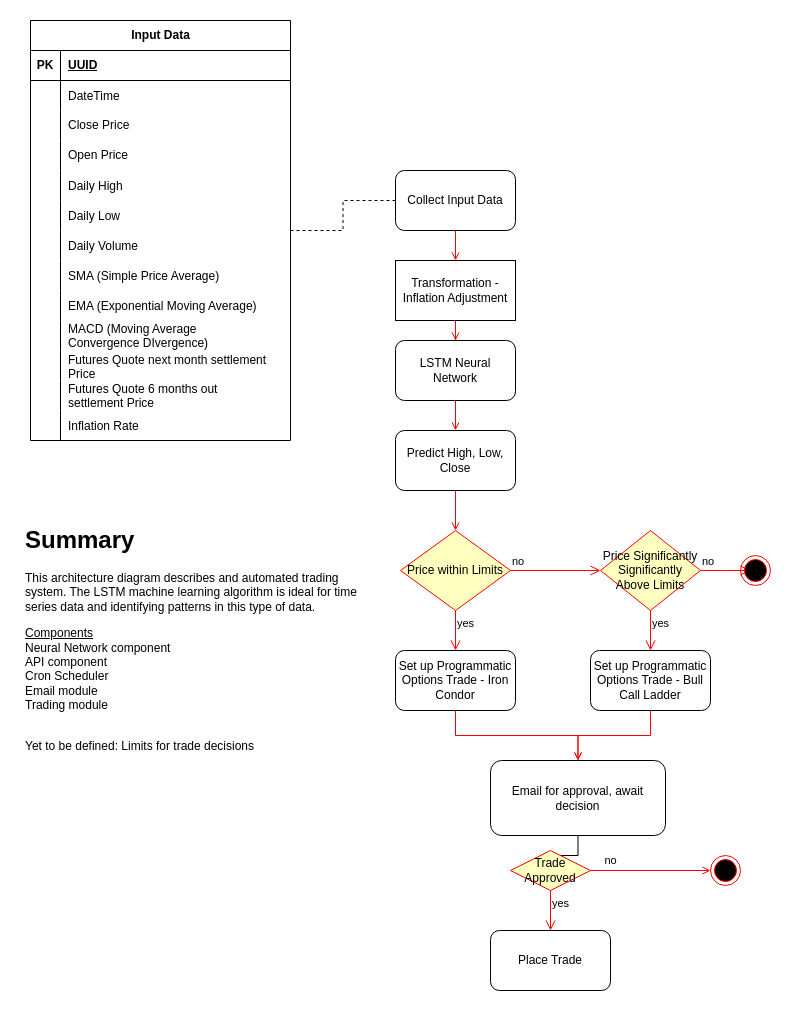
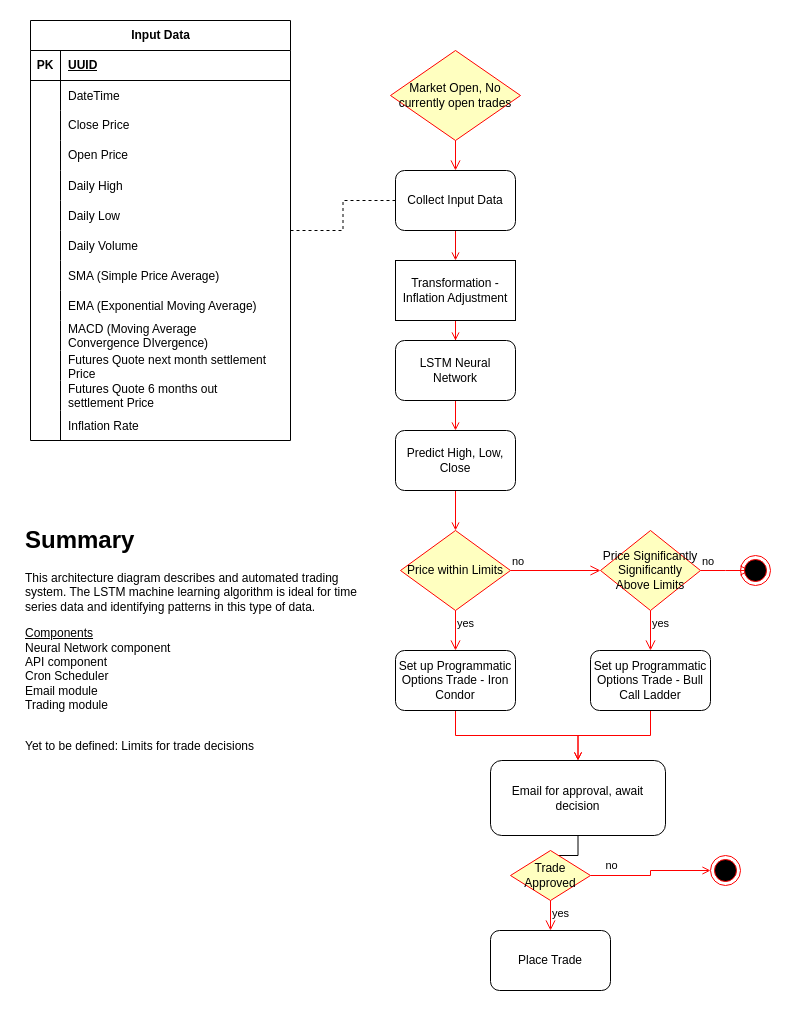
node "Market Open, No currently open trades": added
edge "Market Open, No currently open trades" -> "Collect Input Data": added
node "Trade Approved": size 80x40 -> 80x50
